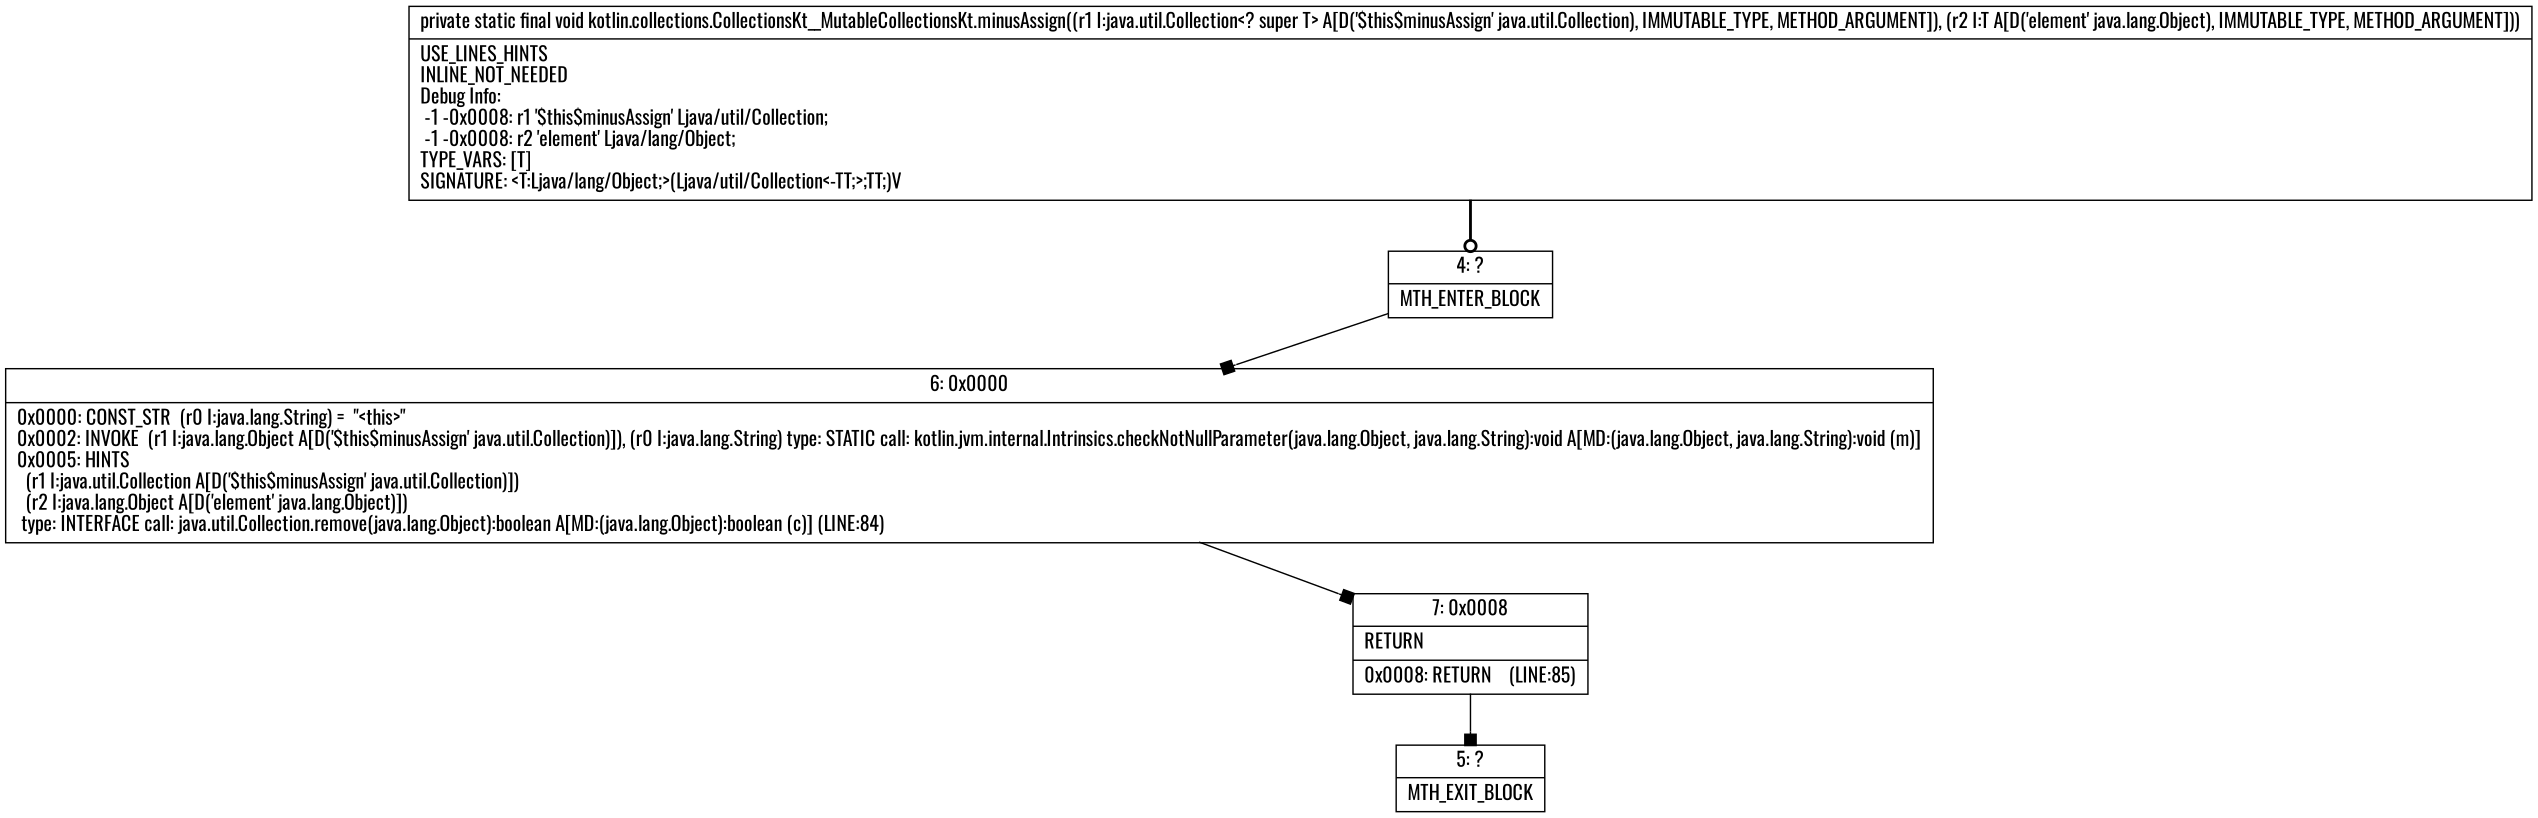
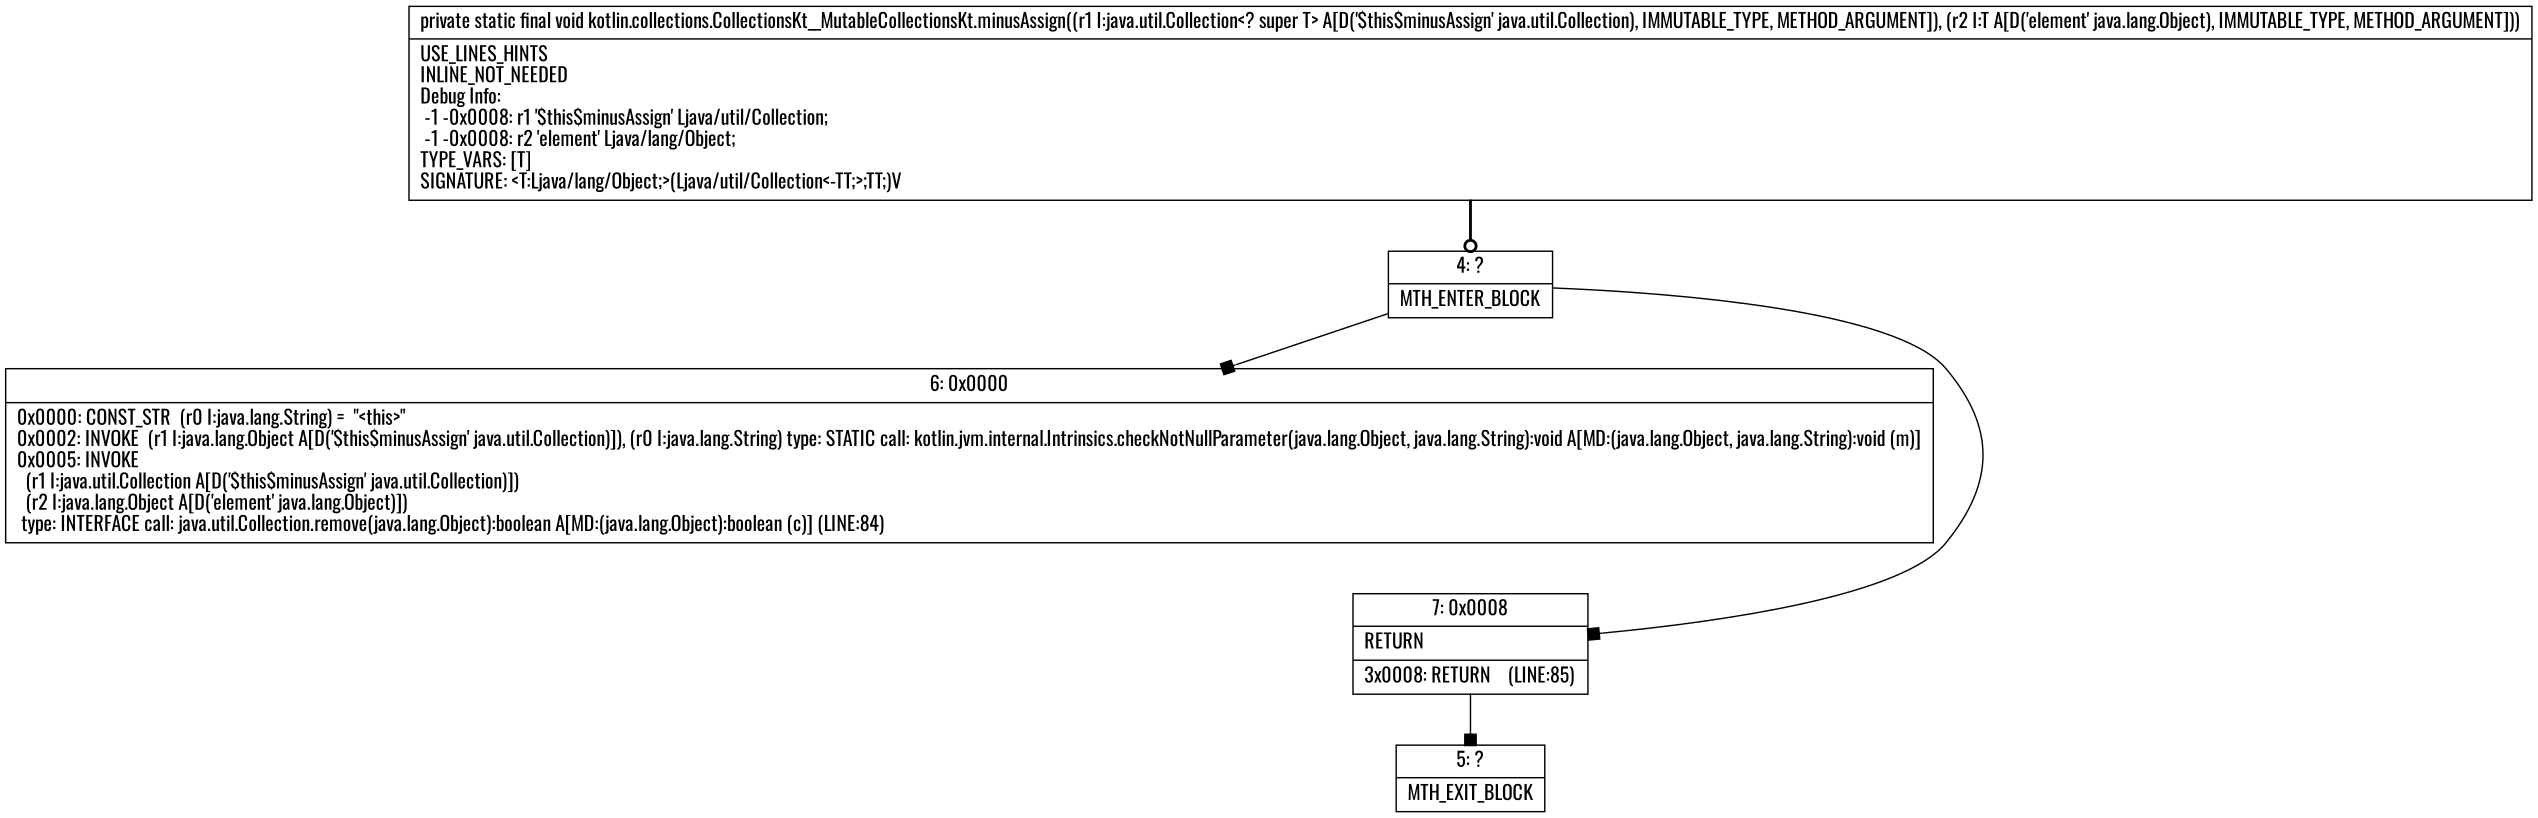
node "6: 0x0000": text "0x0005: HINTS" -> "0x0005: INVOKE"
edge "6: 0x0000" -> "7: 0x0008": now "4: ?" -> "7: 0x0008"
node "7: 0x0008": text "0x0008: RETURN    (LINE:85)" -> "3x0008: RETURN    (LINE:85)"
